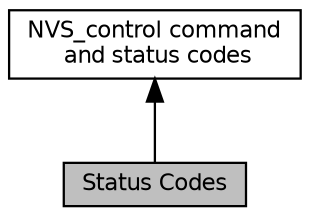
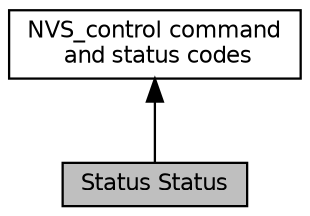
node "Status Codes": label "Status Codes" -> "Status Status"
